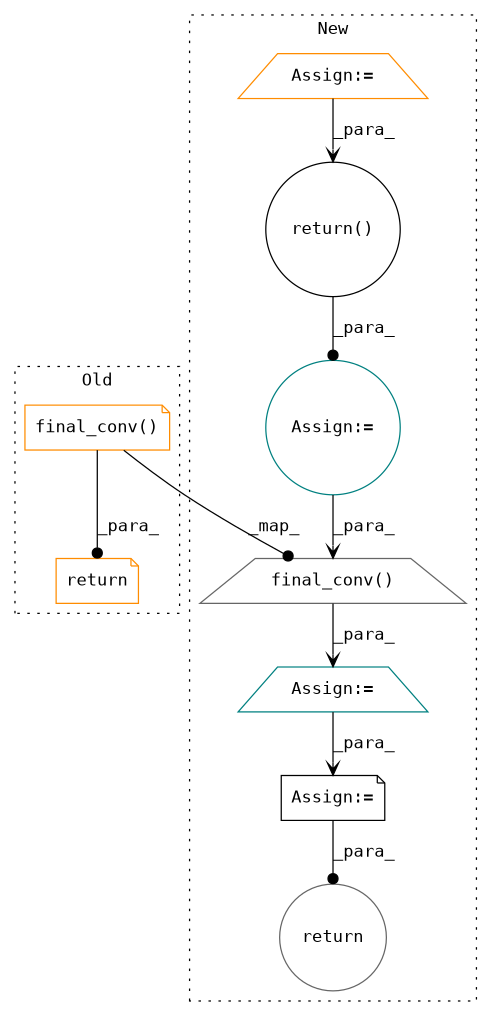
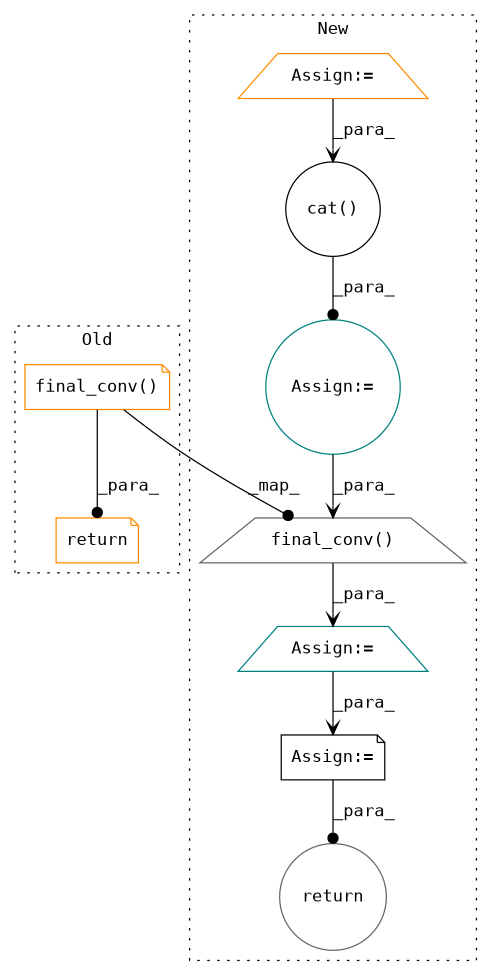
node "return()": label "return()" -> "cat()"
